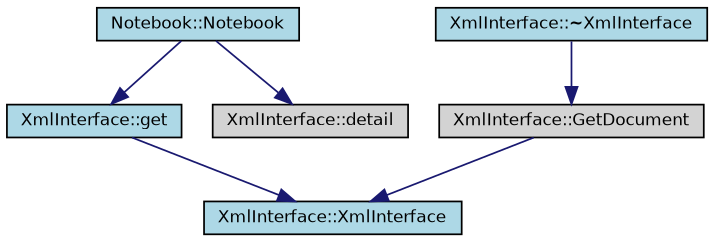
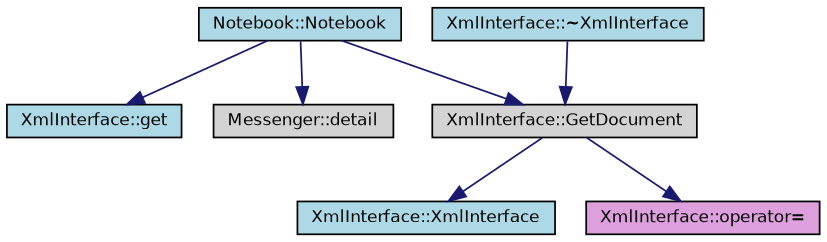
edge "Notebook::Notebook" -> "XmlInterface::GetDocument": added
node "XmlInterface::detail": label "XmlInterface::detail" -> "Messenger::detail"
edge "XmlInterface::get" -> "XmlInterface::XmlInterface": removed
node "XmlInterface::operator=": added
